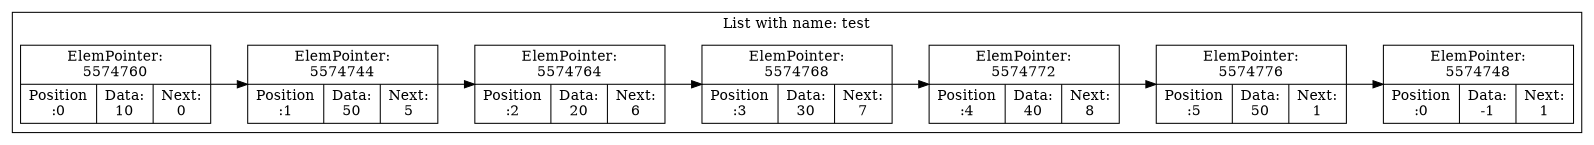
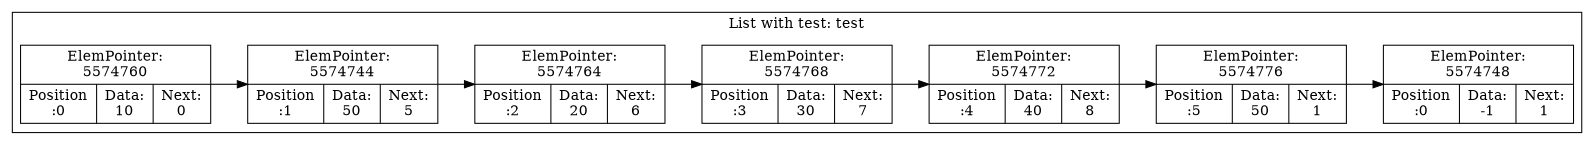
cluster "List with name: test": label "List with name: test" -> "List with test: test"
